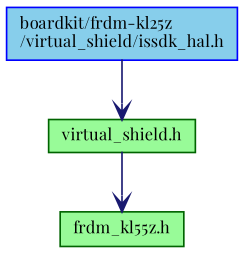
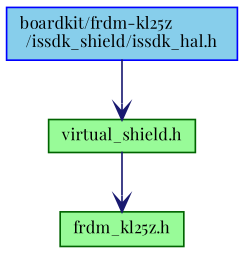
node "boardkit/frdm-kl25z /virtual_shield/issdk_hal.h": label "boardkit/frdm-kl25z /virtual_shield/issdk_hal.h" -> "boardkit/frdm-kl25z /issdk_shield/issdk_hal.h"
node "frdm_kl55z.h": label "frdm_kl55z.h" -> "frdm_kl25z.h"
